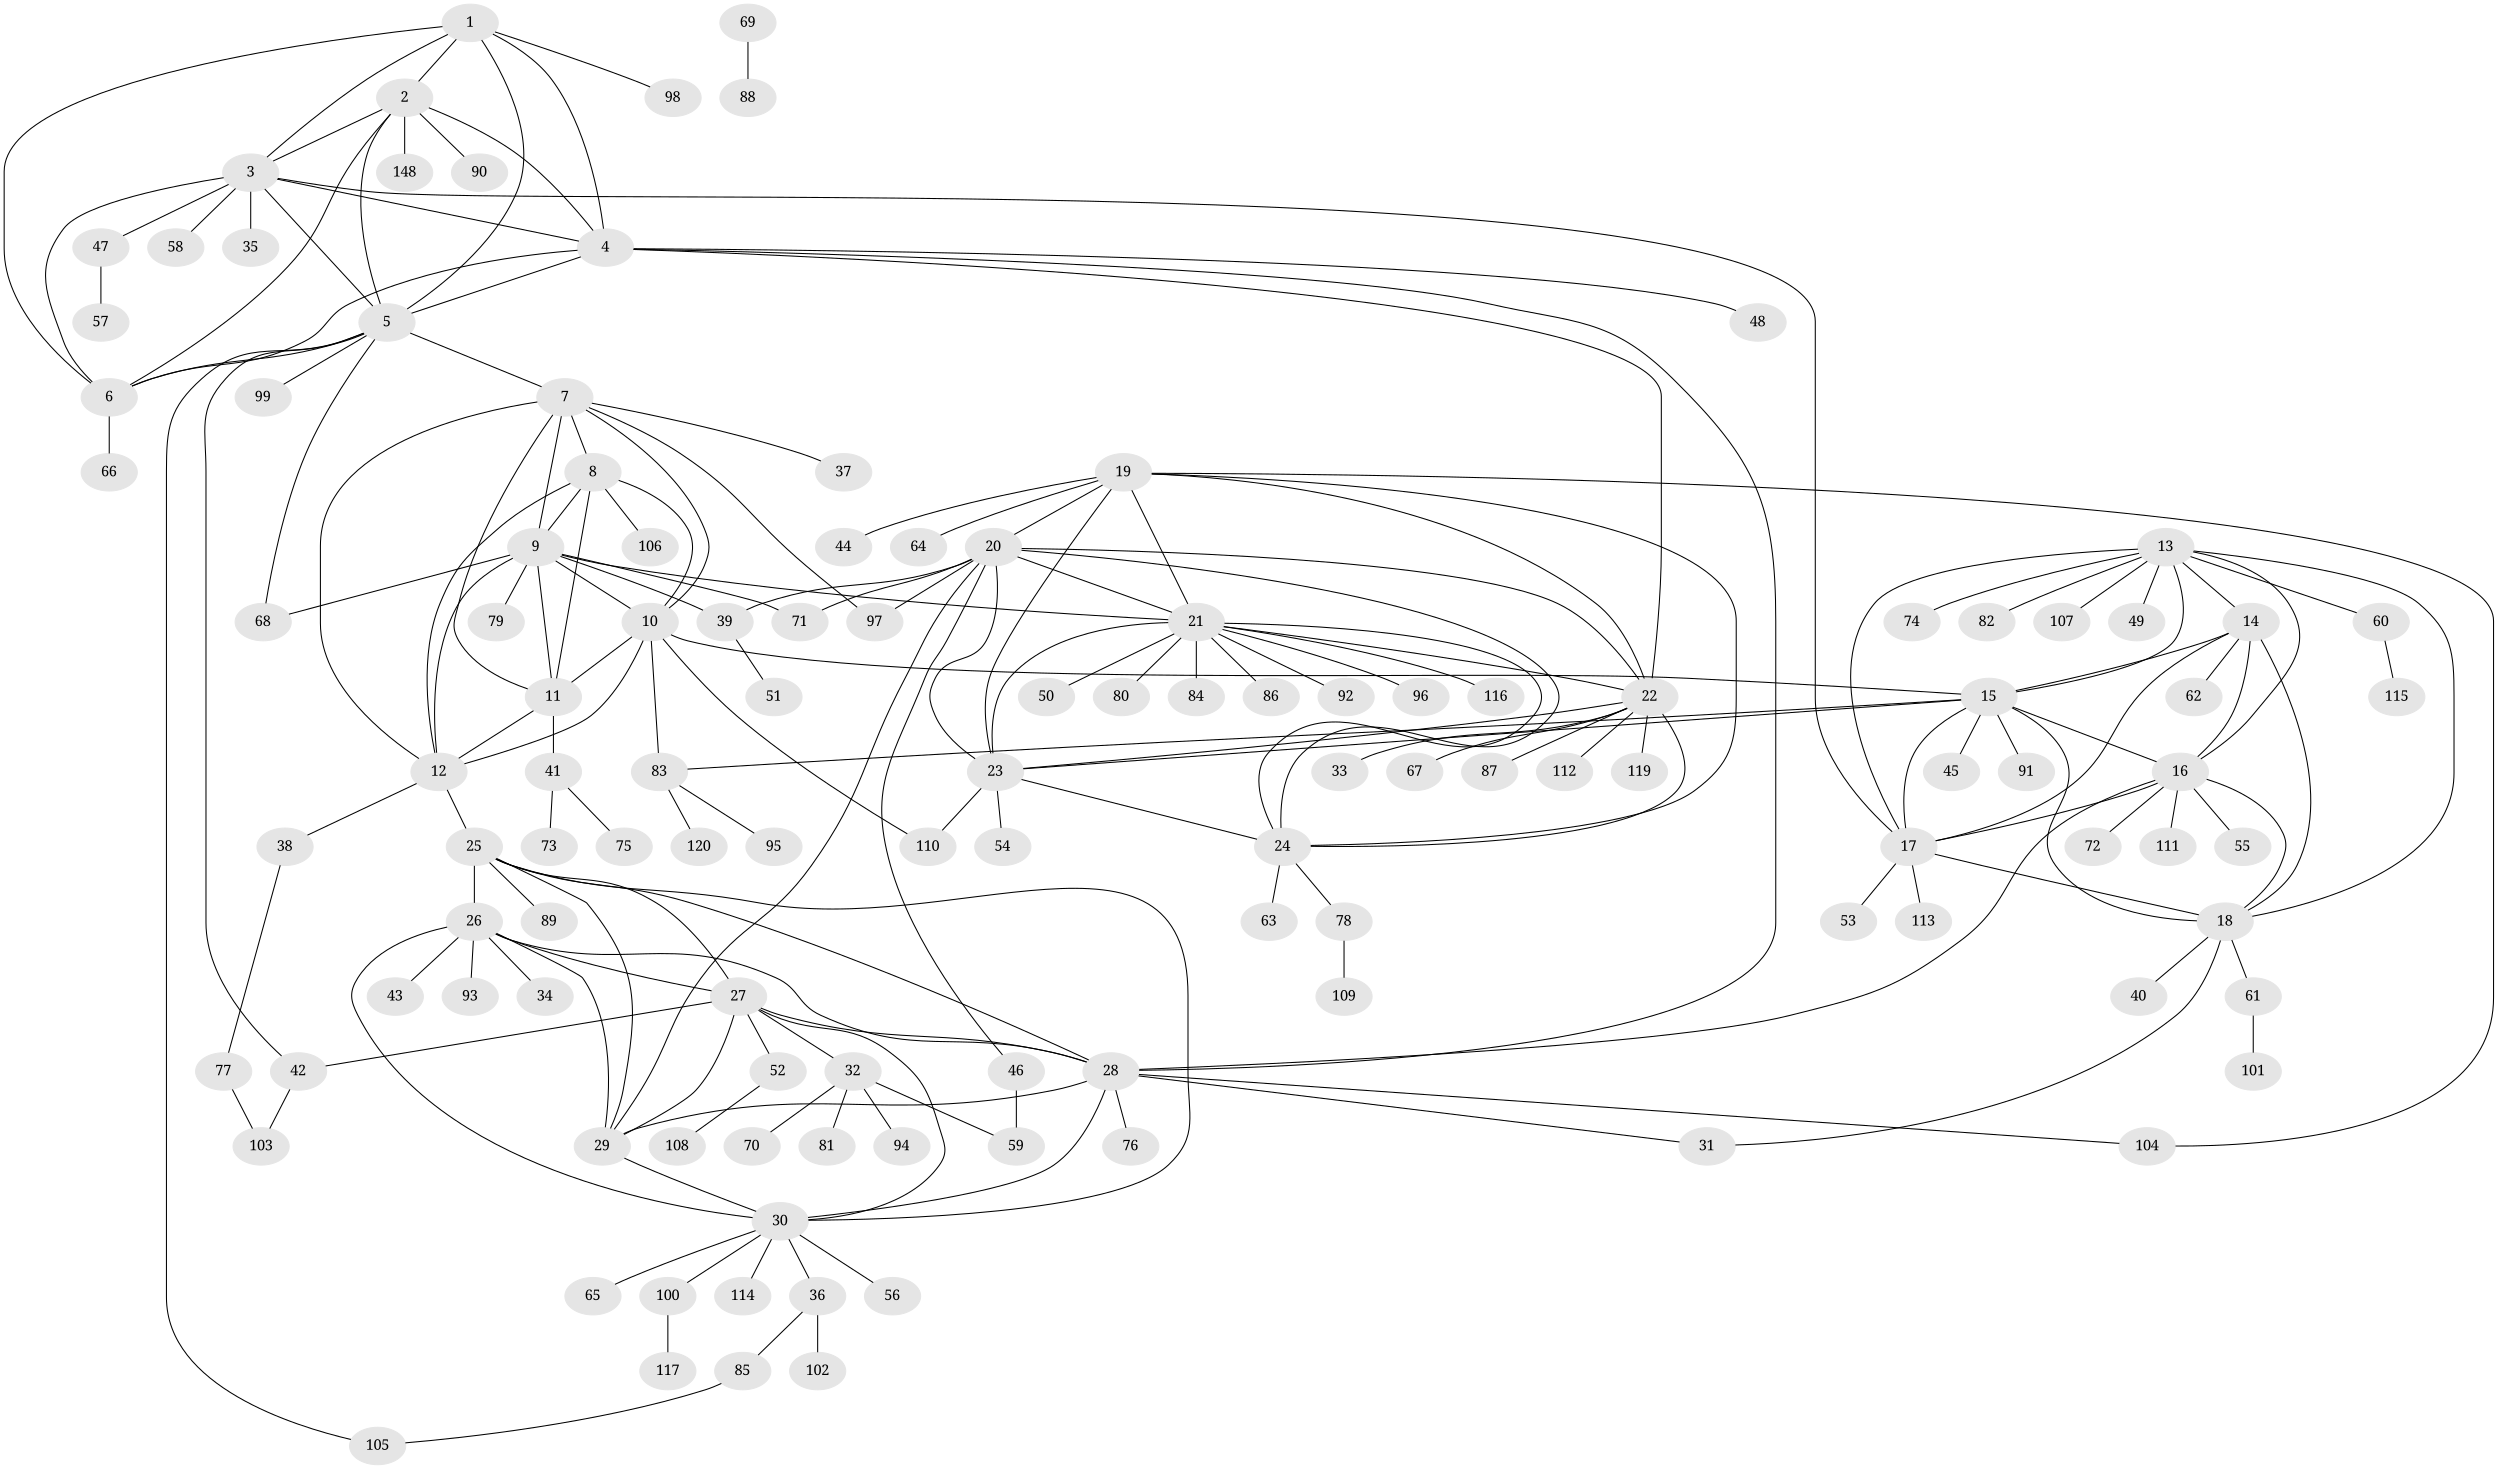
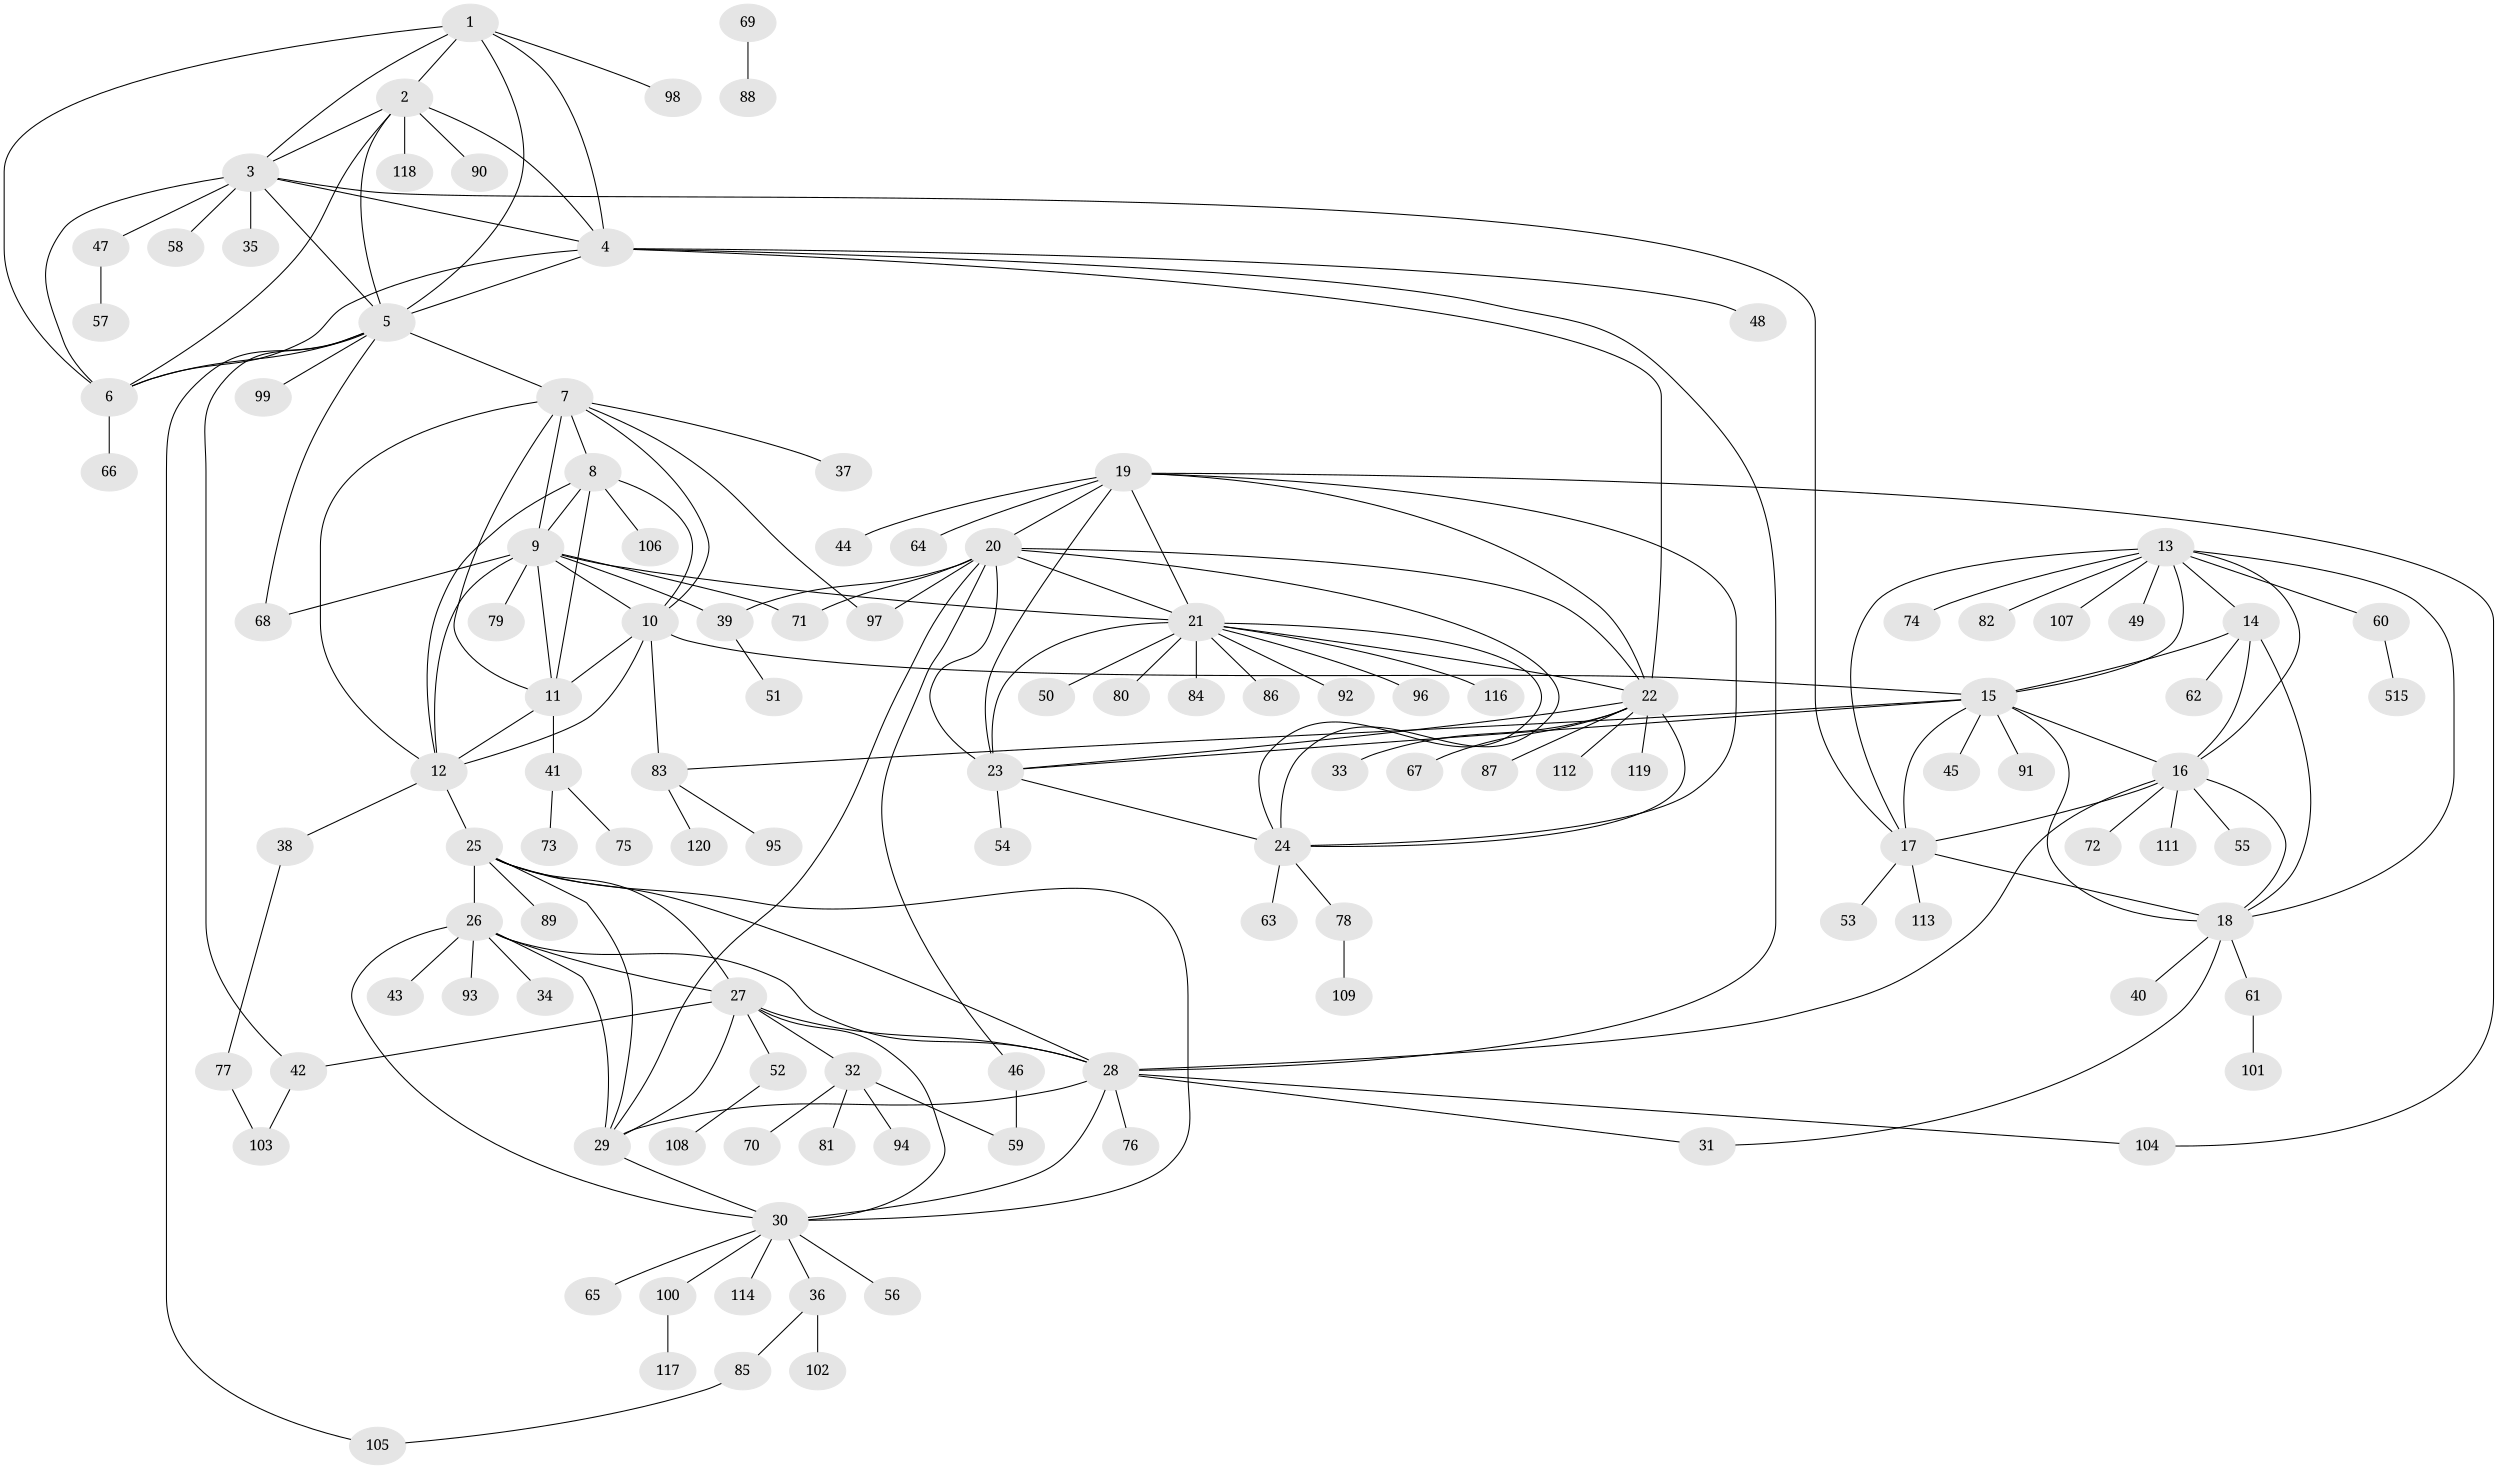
node "148": label "148" -> "118"
node "115": label "115" -> "515"
edge "14" -- "17": removed
node "110": removed
